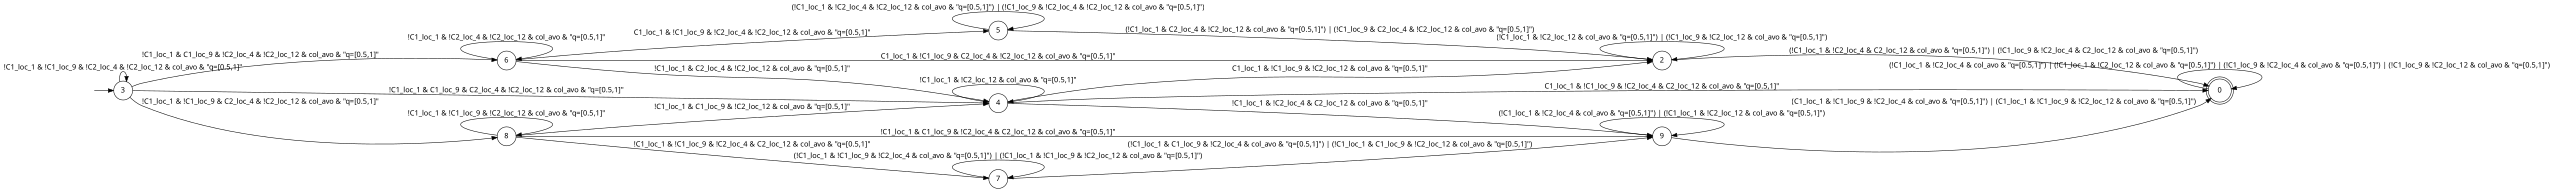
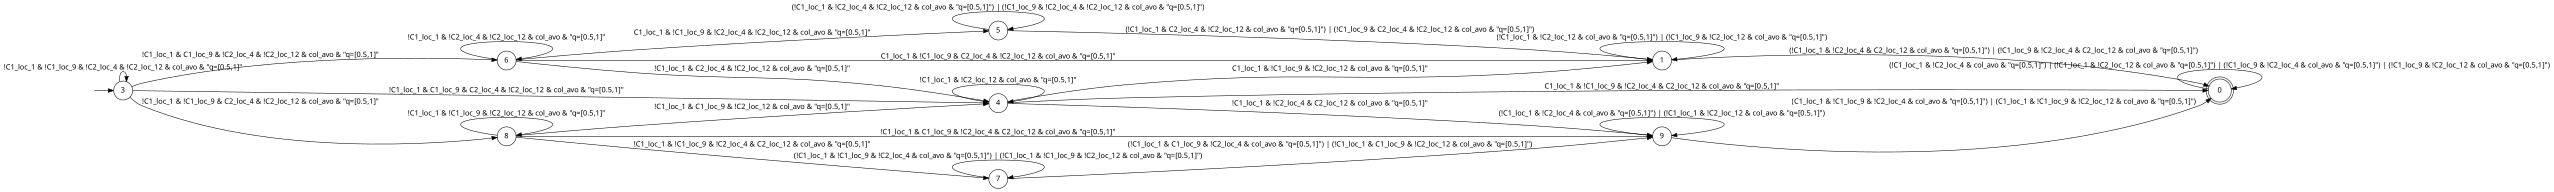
node "2": label "2" -> "1"
